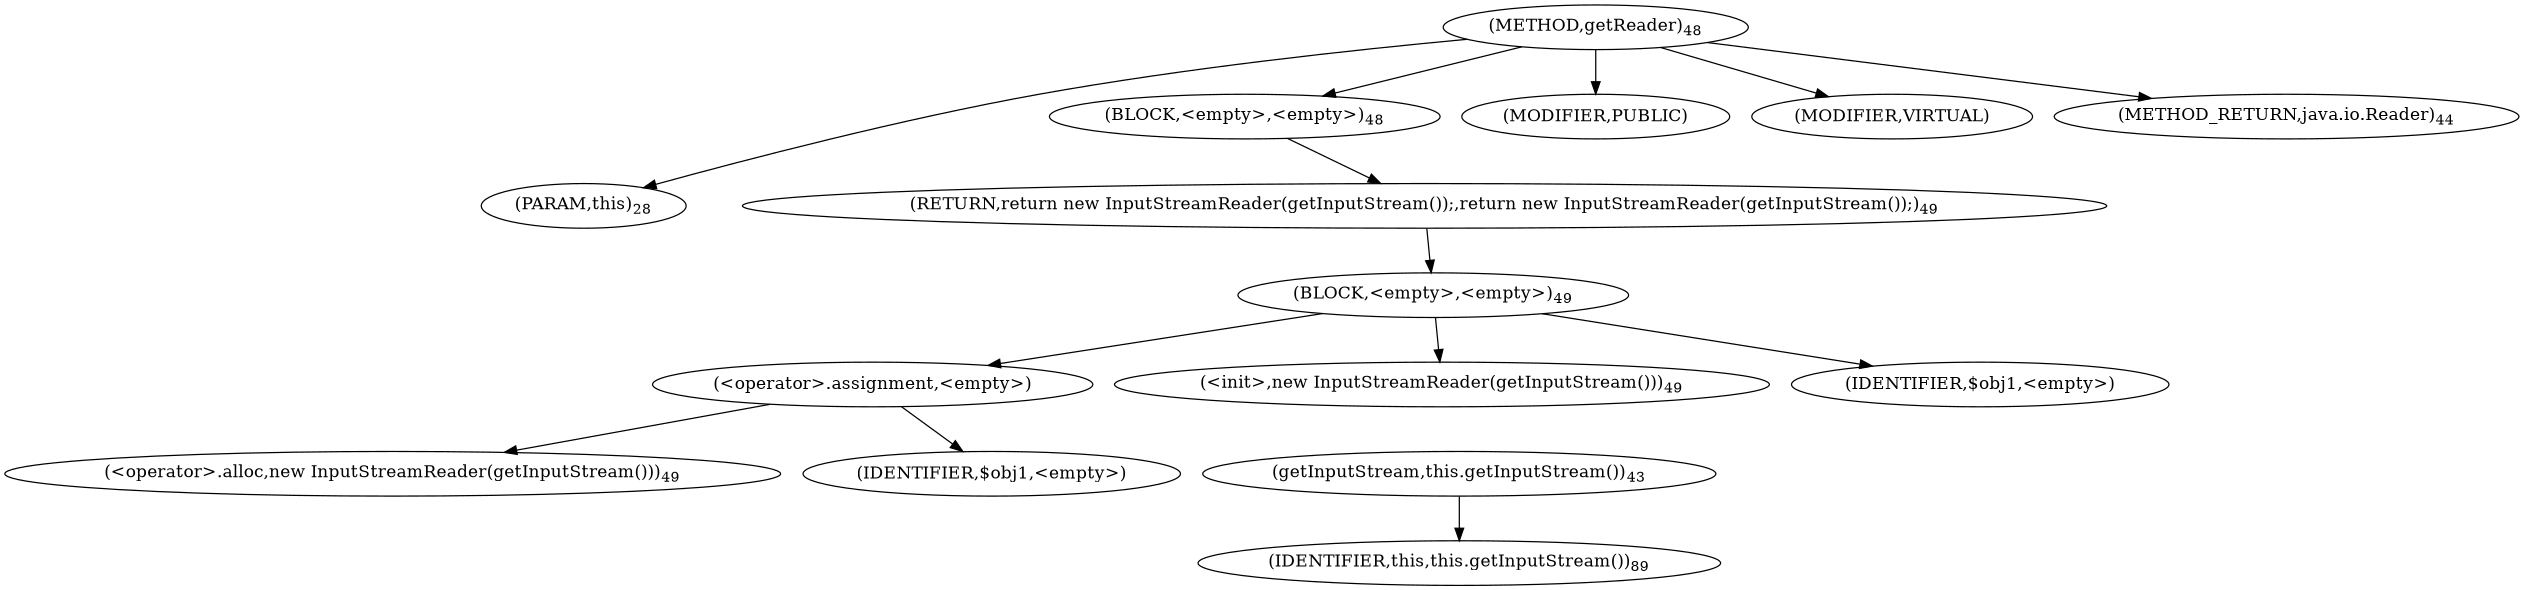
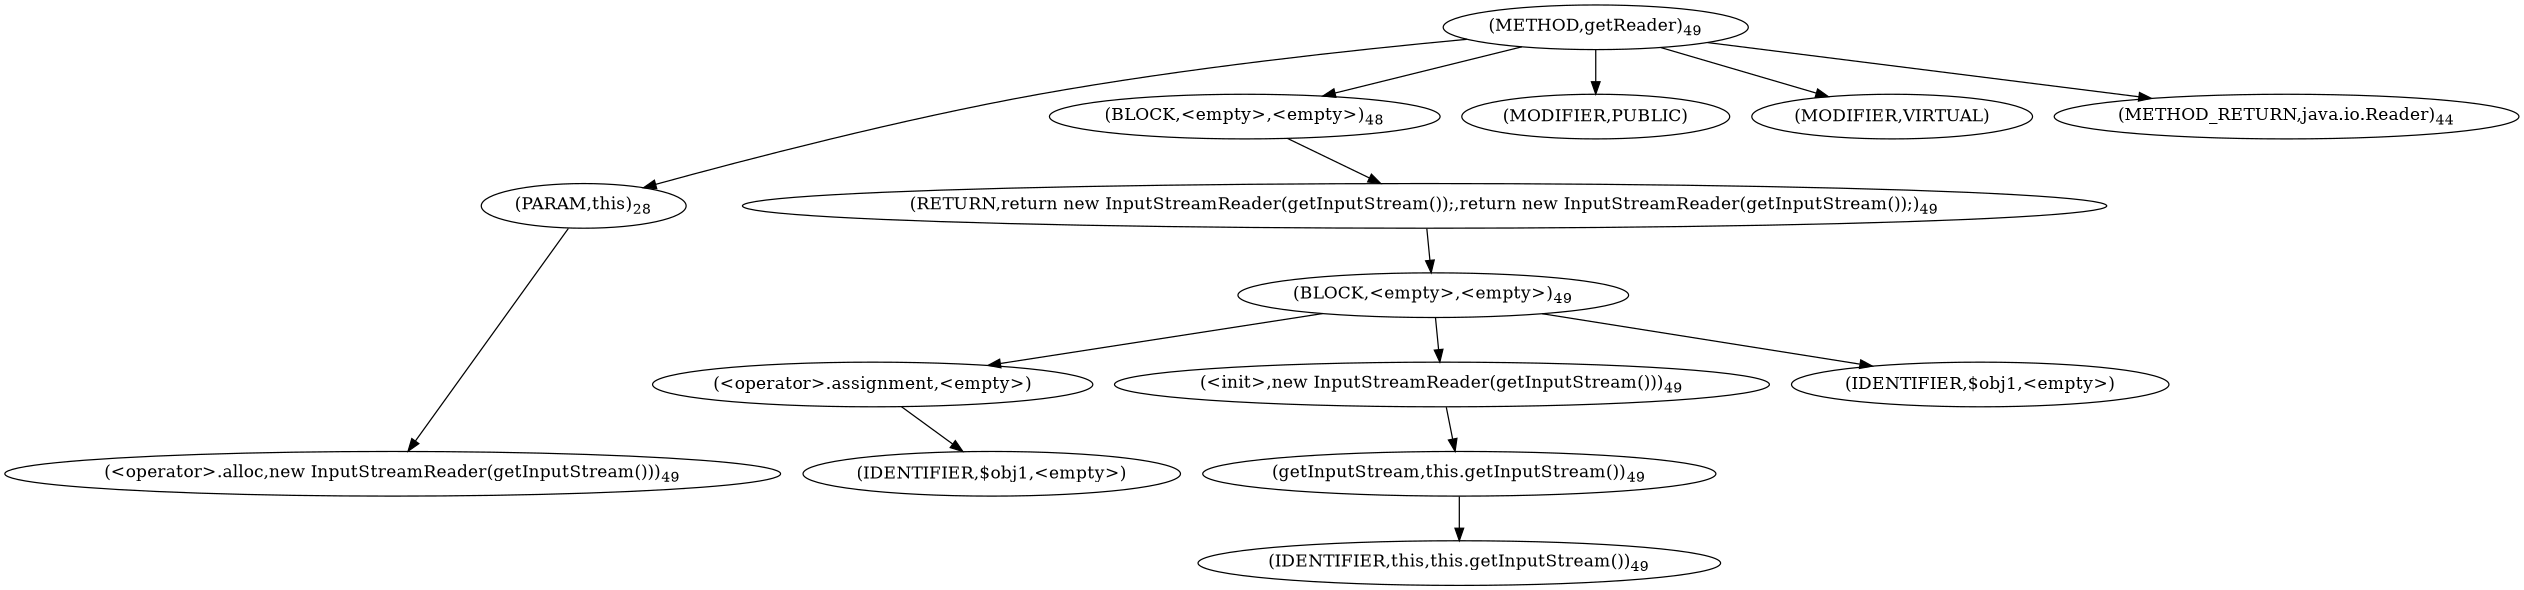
node "(METHOD,getReader)": text "48" -> "49"
edge "(<init>,new InputStreamReader(getInputStream()))" -> "(getInputStream,this.getInputStream())": added
edge "(<operator>.assignment,<empty>)" -> "(<operator>.alloc,new InputStreamReader(getInputStream()))": now "(PARAM,this)" -> "(<operator>.alloc,new InputStreamReader(getInputStream()))"
node "(getInputStream,this.getInputStream())": text "43" -> "49"
node "(IDENTIFIER,this,this.getInputStream())": text "89" -> "49"
